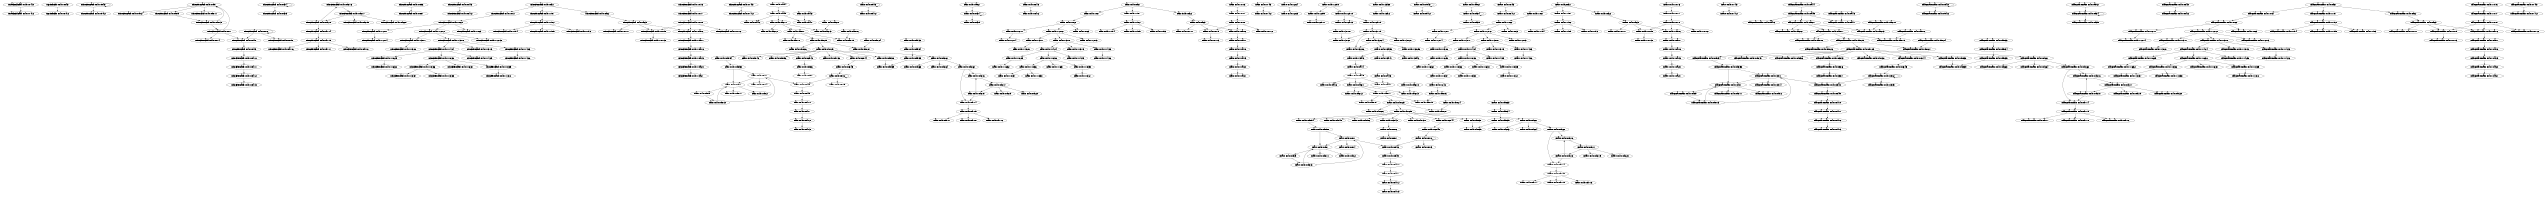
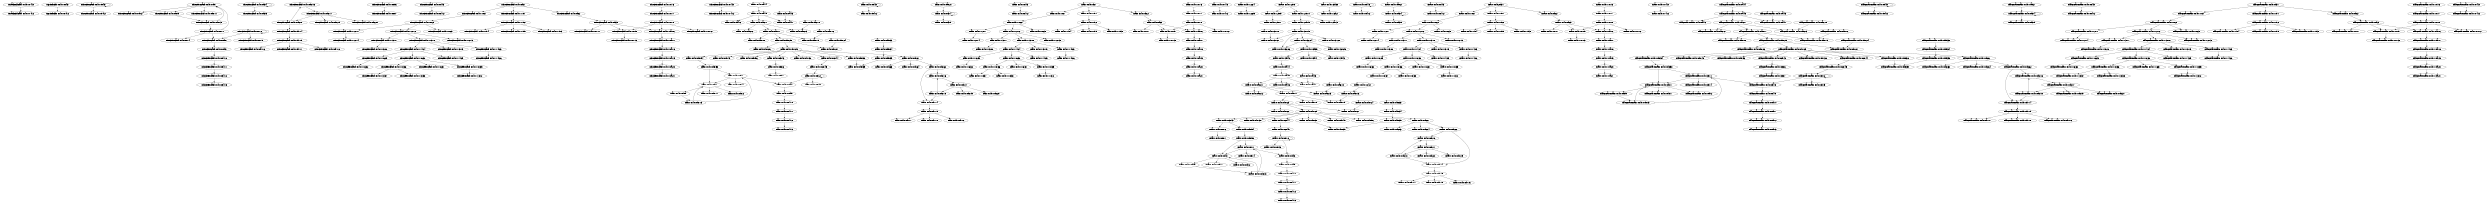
edge "_start: 0x4010b1:29" -> "_start: 0x4010d8:54": now "_start: 0x4010c5:42" -> "_start: 0x4010d8:54"
